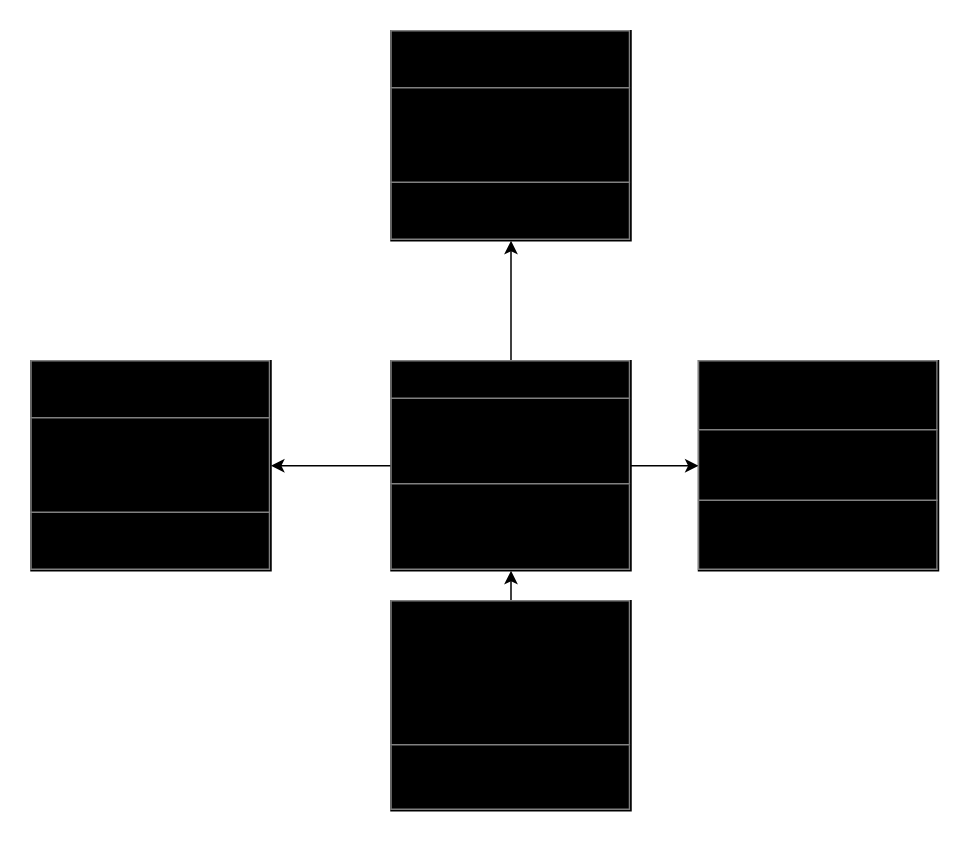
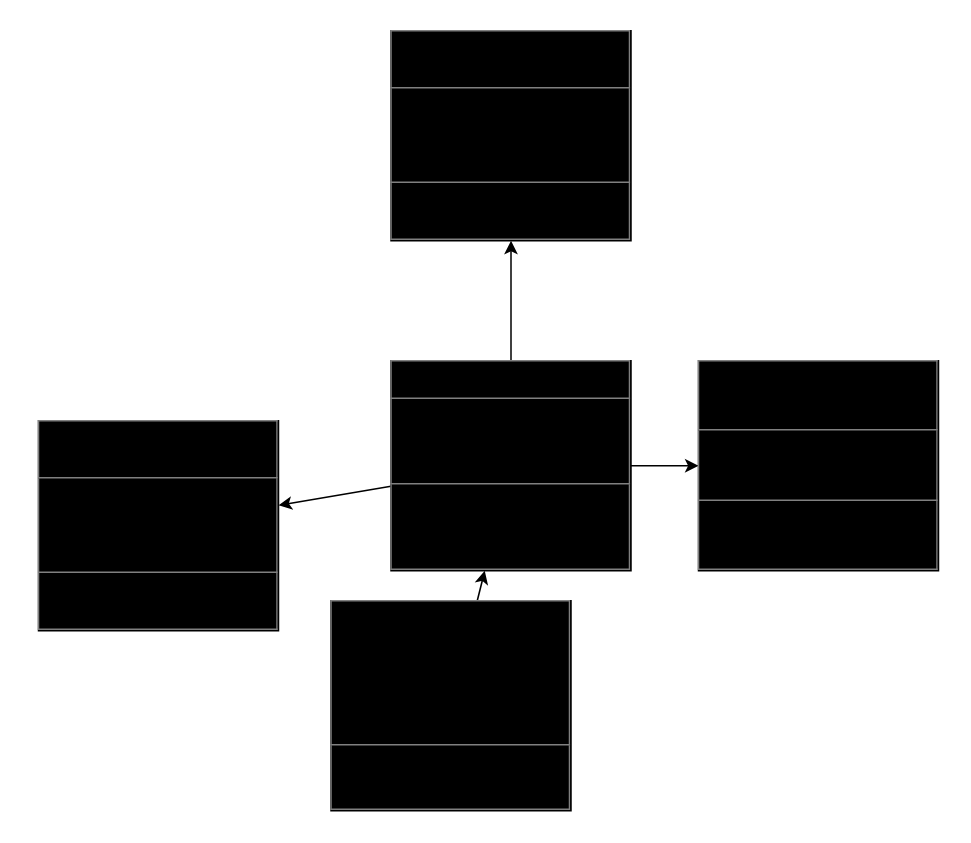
node "user auth-> email, username, cookies (refresh and access) user credits user pdf(cloundinary)": label "user auth-> email, username, cookies (refresh and access) user credits user pdf(cloundinary)" -> "user auth-> email, username, cookies (refresh and access) user credits user history(cloundinary)"
node "i love api api intergration for different services": moved (151, 466) -> (158, 526)
node "Payment stripe": moved (511, 706) -> (451, 706)
